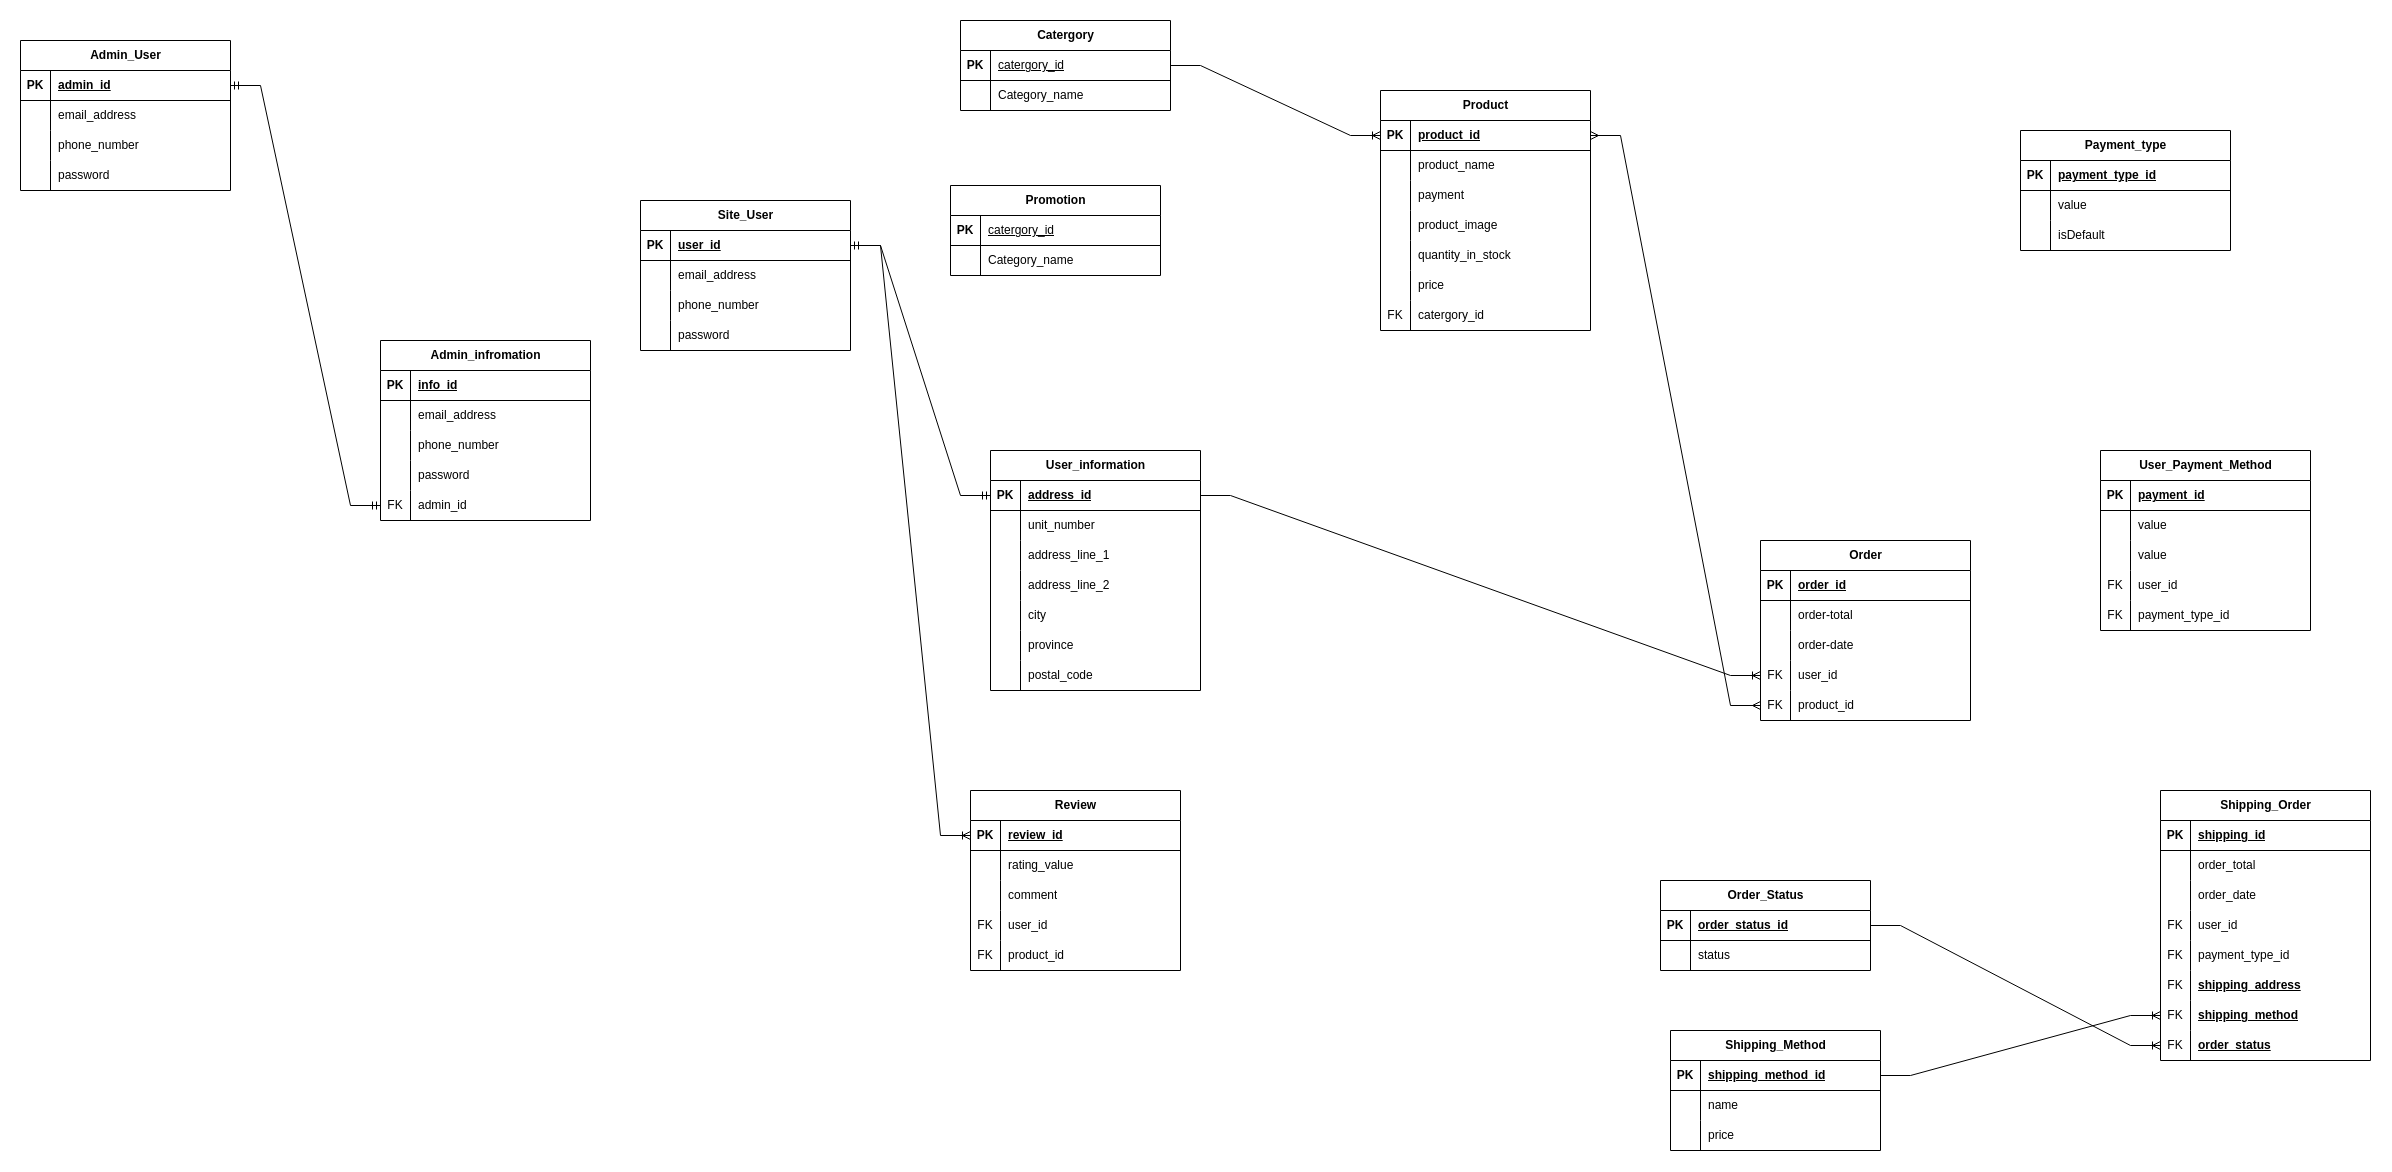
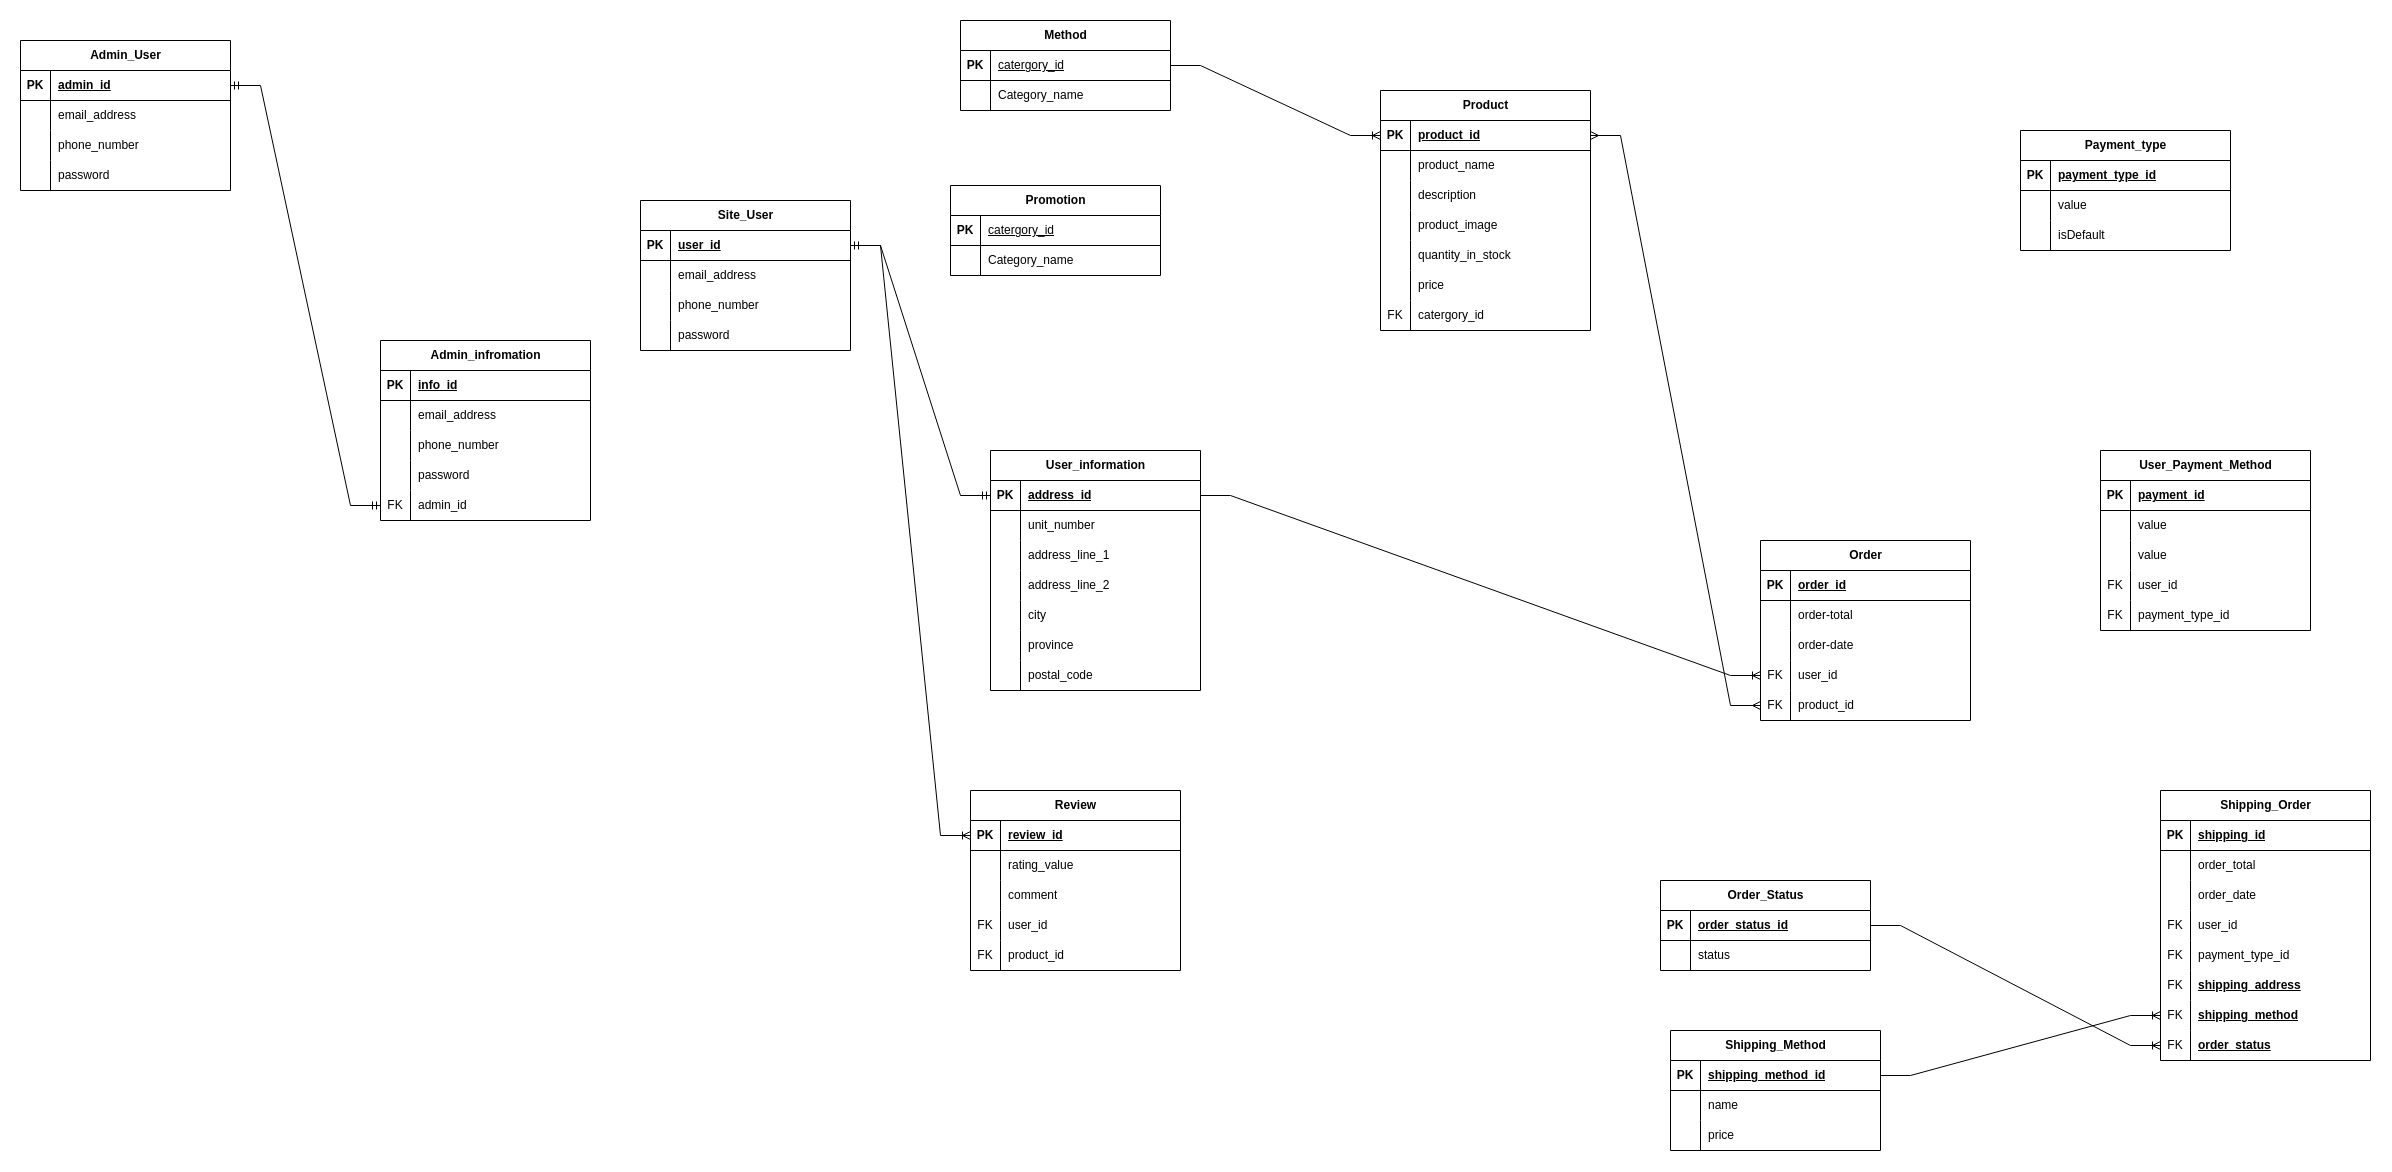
node "Catergory": label "Catergory" -> "Method"
node "payment": label "payment" -> "description"
